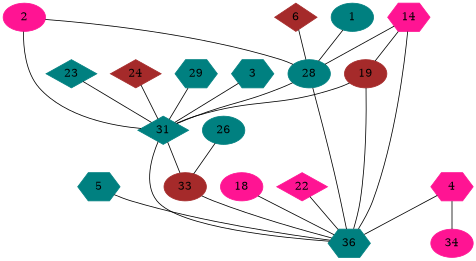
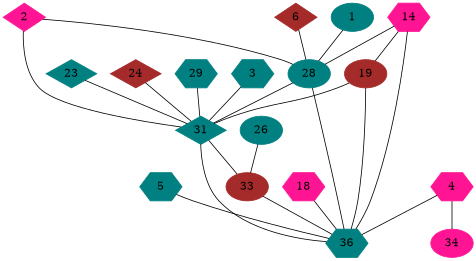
node "2": shape ellipse -> diamond
node "18": shape ellipse -> hexagon
node "22": removed
